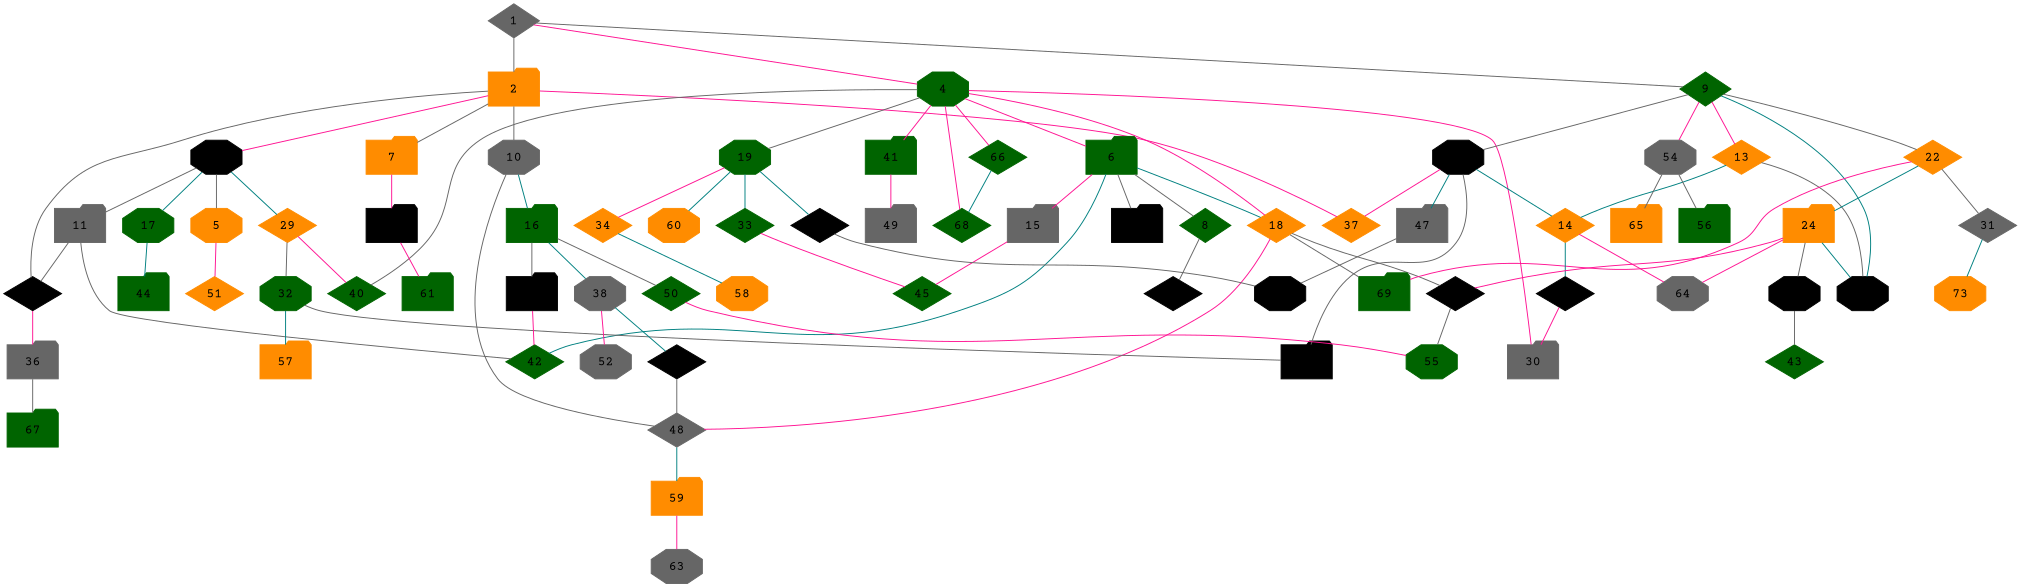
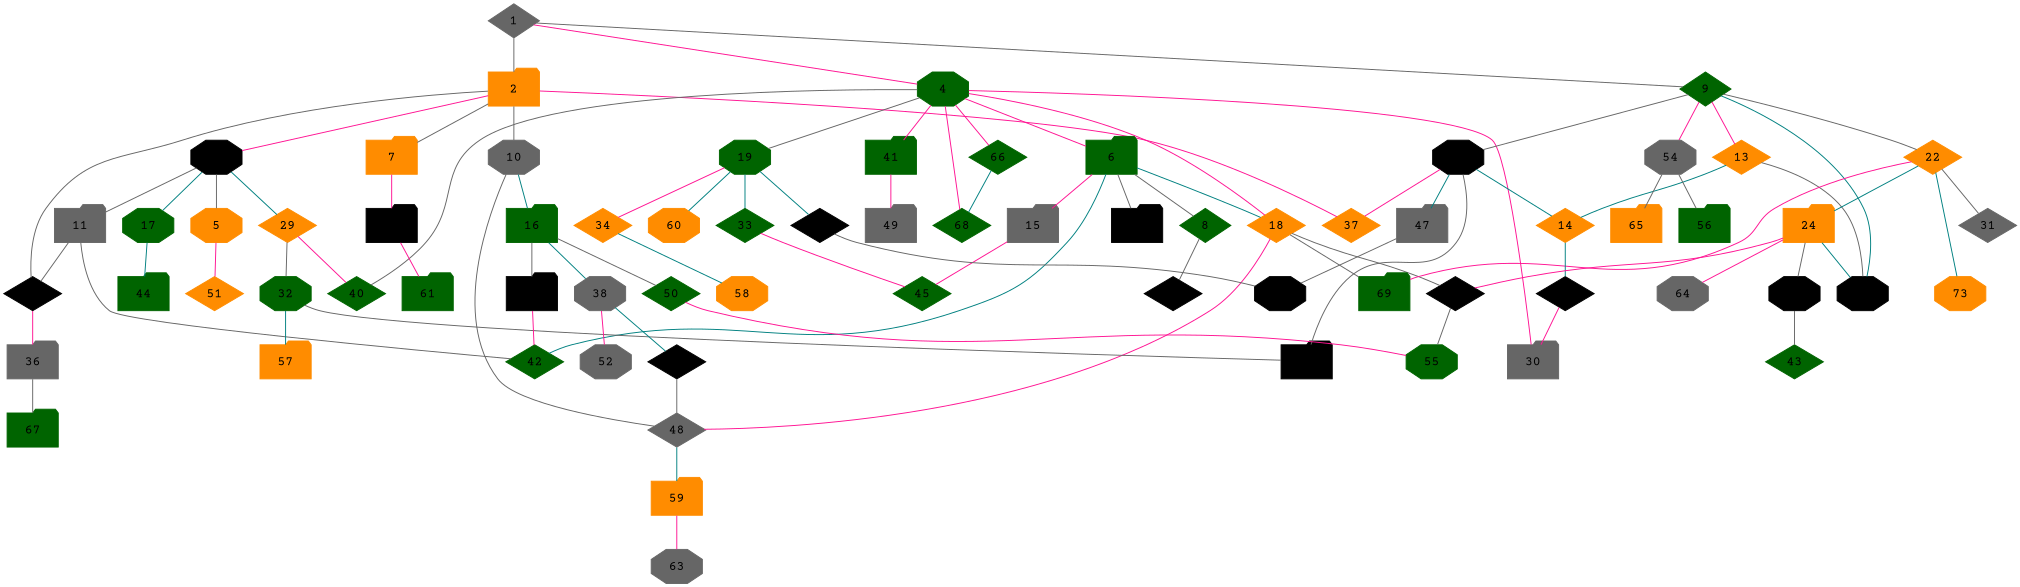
edge "14" -- "64": removed
edge "31" -- "73": now "22" -- "73"
